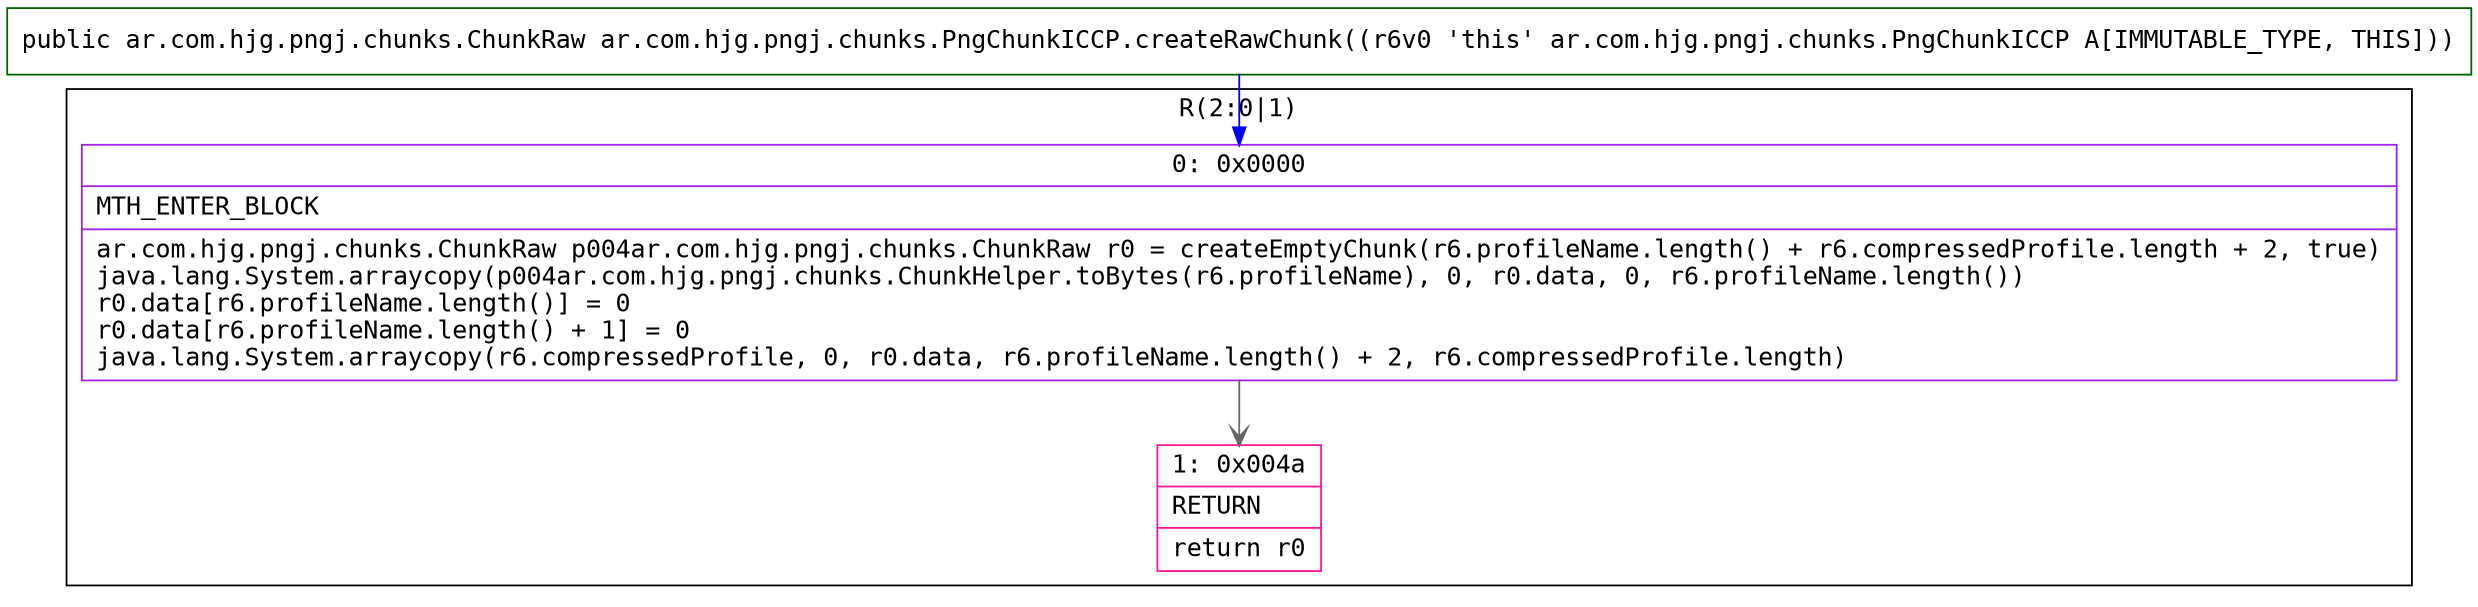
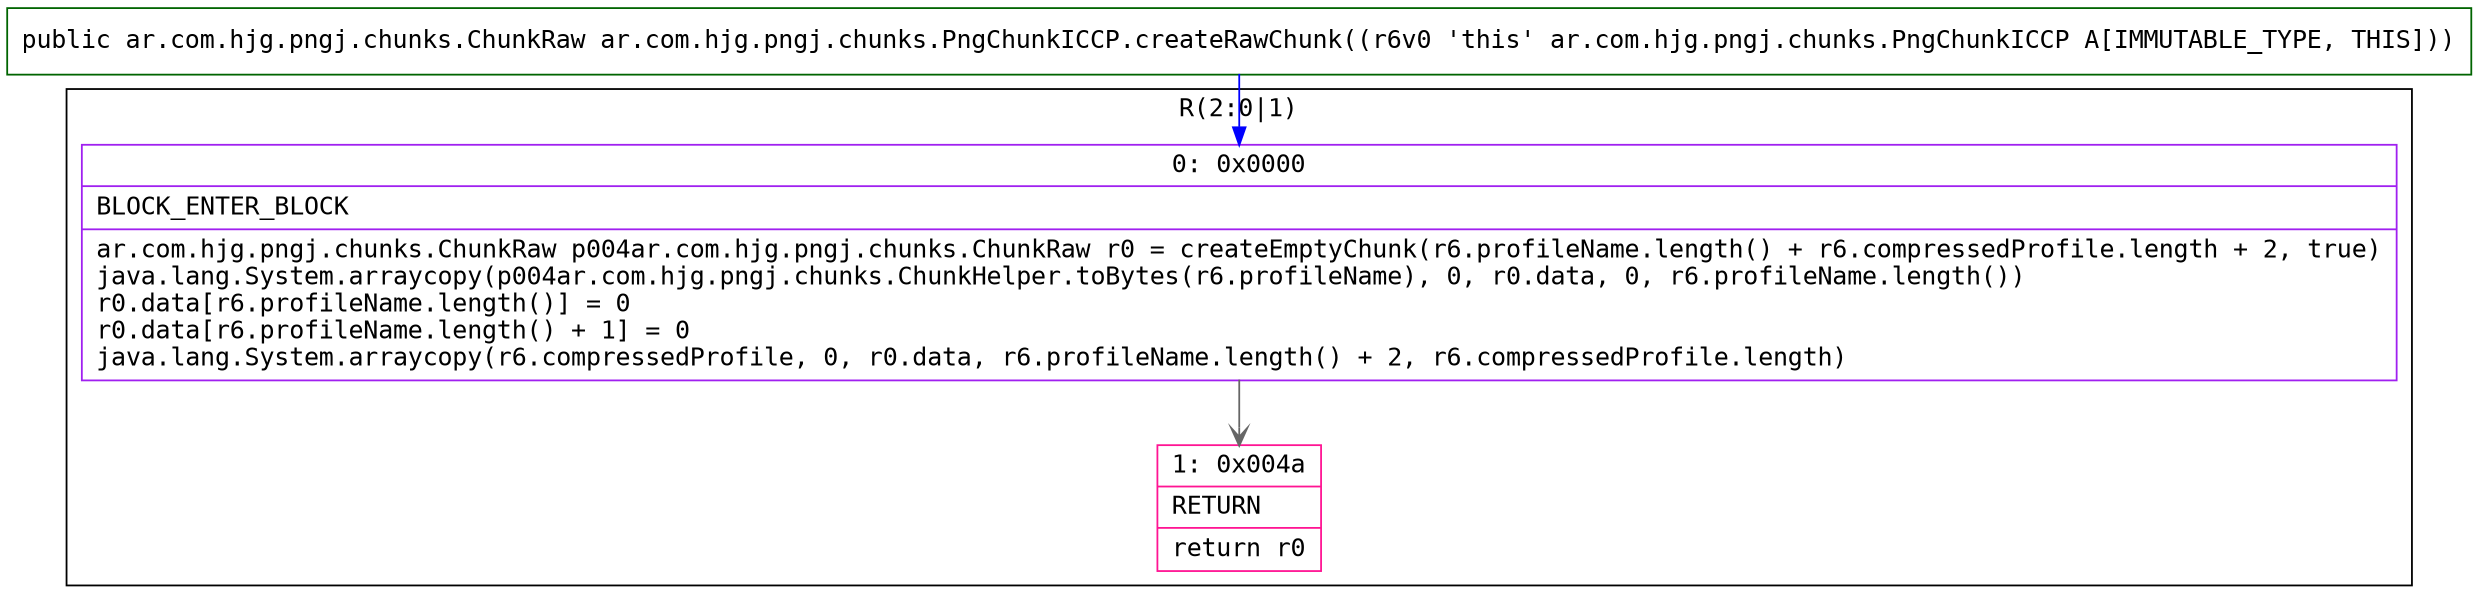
node "0: 0x0000": text "MTH_ENTER_BLOCK" -> "BLOCK_ENTER_BLOCK"
